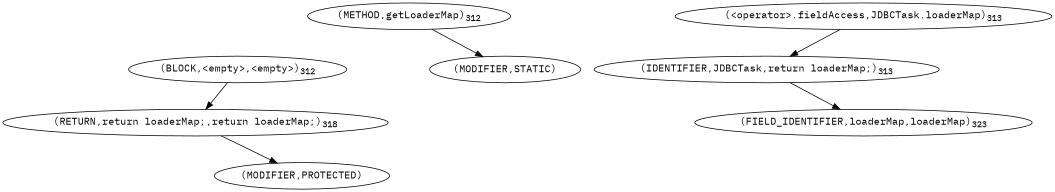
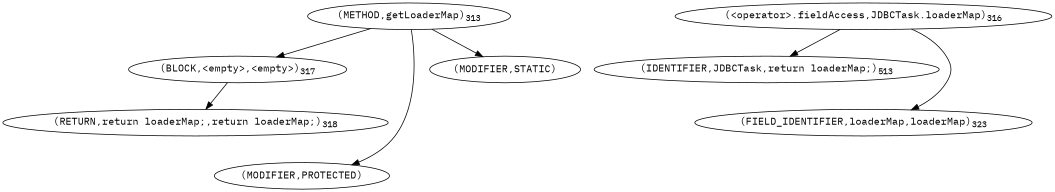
node "(METHOD,getLoaderMap)": text "312" -> "313"
node "(<operator>.fieldAccess,JDBCTask.loaderMap)": text "313" -> "316"
edge "(METHOD,getLoaderMap)" -> "(BLOCK,<empty>,<empty>)": added
node "(BLOCK,<empty>,<empty>)": text "312" -> "317"
node "(IDENTIFIER,JDBCTask,return loaderMap;)": text "313" -> "513"
edge "(IDENTIFIER,JDBCTask,return loaderMap;)" -> "(FIELD_IDENTIFIER,loaderMap,loaderMap)": now "(<operator>.fieldAccess,JDBCTask.loaderMap)" -> "(FIELD_IDENTIFIER,loaderMap,loaderMap)"
edge "(RETURN,return loaderMap;,return loaderMap;)" -> "(MODIFIER,PROTECTED)": now "(METHOD,getLoaderMap)" -> "(MODIFIER,PROTECTED)"
